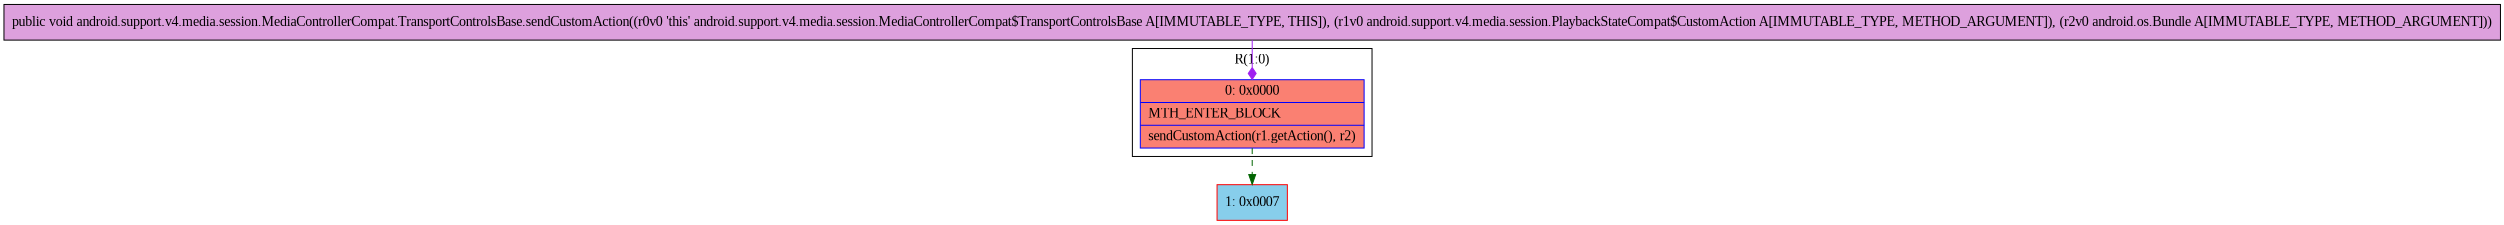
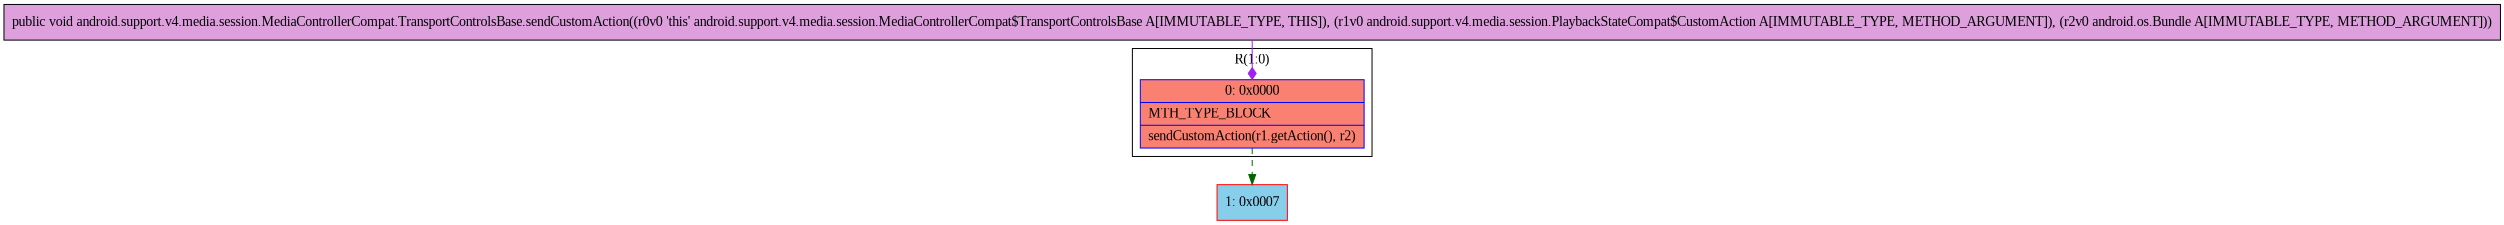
node "0: 0x0000": text "MTH_ENTER_BLOCK" -> "MTH_TYPE_BLOCK"
